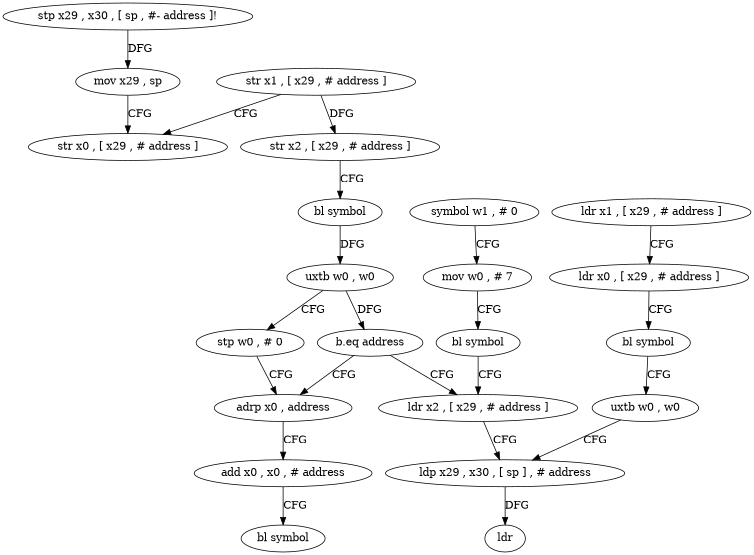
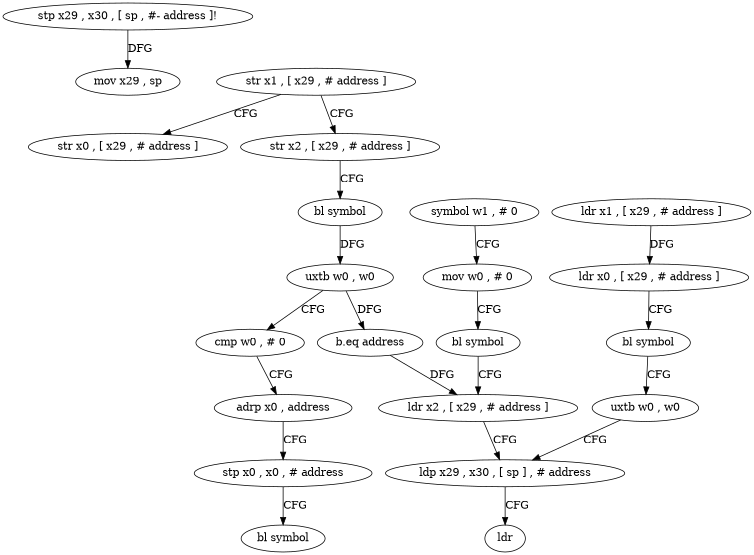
edge "mov x29 , sp" -> "str x0 , [ x29 , # address ]": removed, label "CFG"
edge "str x1 , [ x29 , # address ]" -> "str x2 , [ x29 , # address ]": label "DFG" -> "CFG"
edge "ldr x1 , [ x29 , # address ]" -> "ldr x0 , [ x29 , # address ]": label "CFG" -> "DFG"
node "mov w0 , # 7": label "mov w0 , # 7" -> "mov w0 , # 0"
node "stp w0 , # 0": label "stp w0 , # 0" -> "cmp w0 , # 0"
edge "b.eq address" -> "adrp x0 , address": removed, label "CFG"
edge "b.eq address" -> "ldr x2 , [ x29 , # address ]": label "CFG" -> "DFG"
node "add x0 , x0 , # address": label "add x0 , x0 , # address" -> "stp x0 , x0 , # address"
edge "ldp x29 , x30 , [ sp ] , # address" -> "ldr": label "DFG" -> "CFG"
